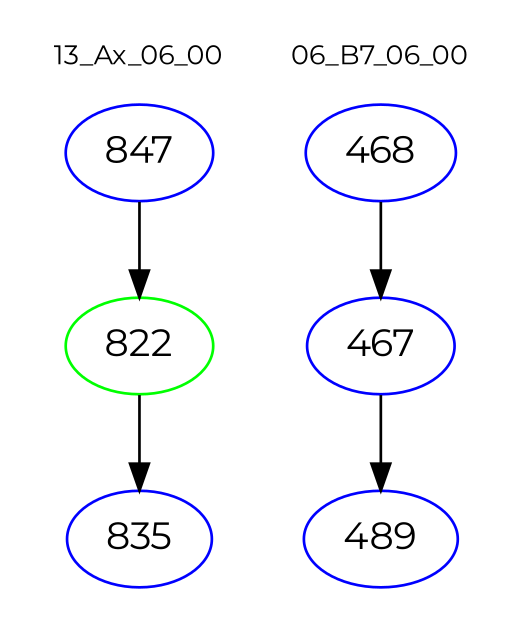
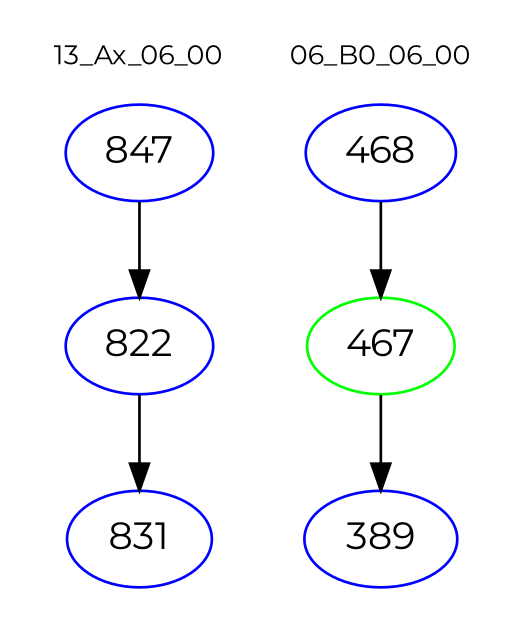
cluster "06_B7_06_00": label "06_B7_06_00" -> "06_B0_06_00"
node "822": color green -> blue
node "467": color blue -> green
node "835": label "835" -> "831"
node "489": label "489" -> "389"
